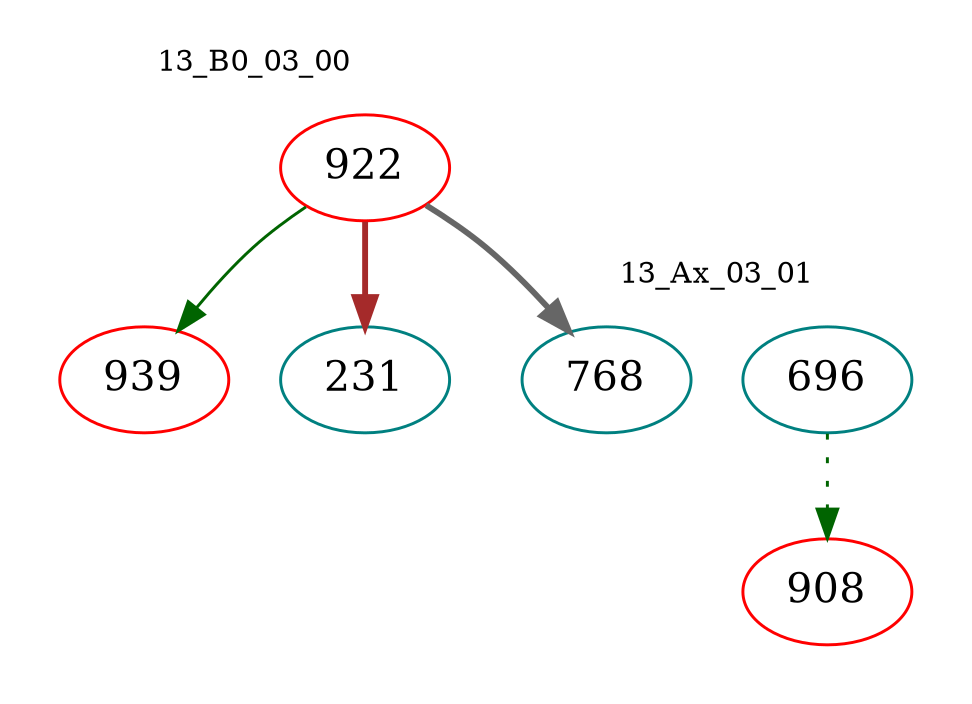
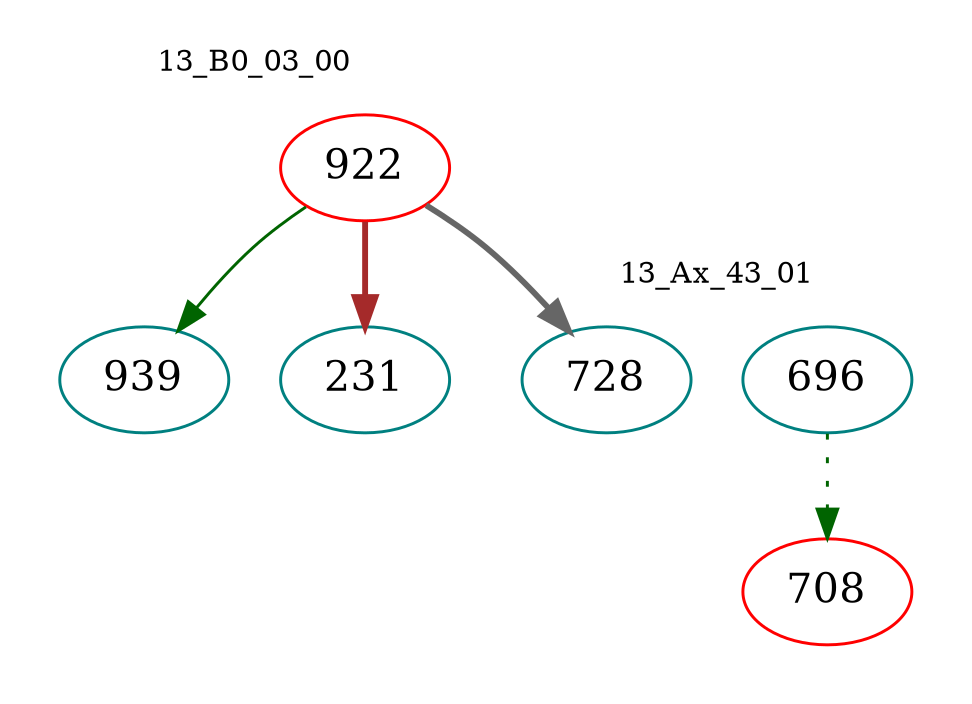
cluster "13_Ax_03_01": label "13_Ax_03_01" -> "13_Ax_43_01"
node "939": color red -> teal
node "768": label "768" -> "728"
node "908": label "908" -> "708"
